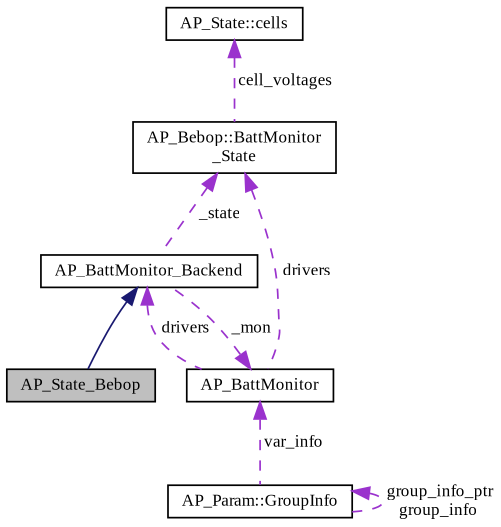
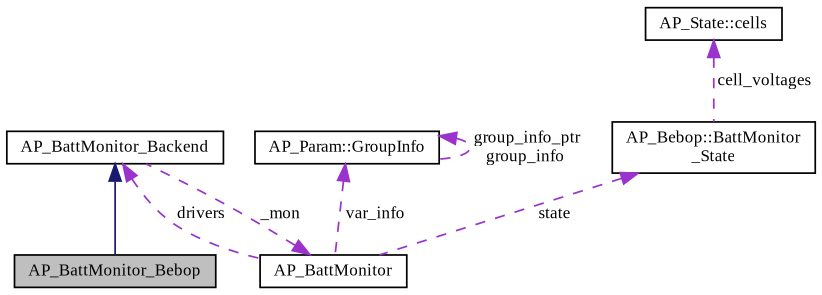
edge "AP_BattMonitor_Backend" -> "AP_Bebop::BattMonitor _State": removed, label "_state"
edge "AP_BattMonitor" -> "AP_Bebop::BattMonitor _State": label " drivers" -> " state"
node "AP_State_Bebop": label "AP_State_Bebop" -> "AP_BattMonitor_Bebop"
edge "AP_Param::GroupInfo" -> "AP_BattMonitor": reversed
